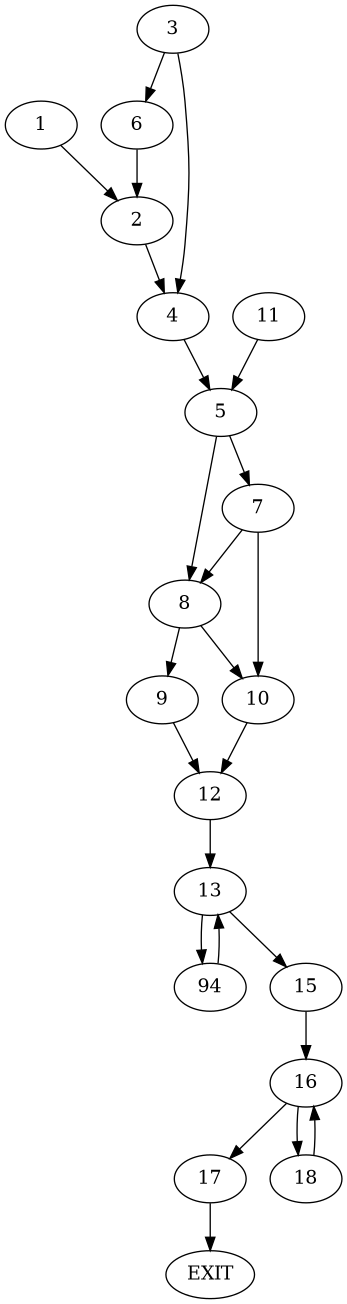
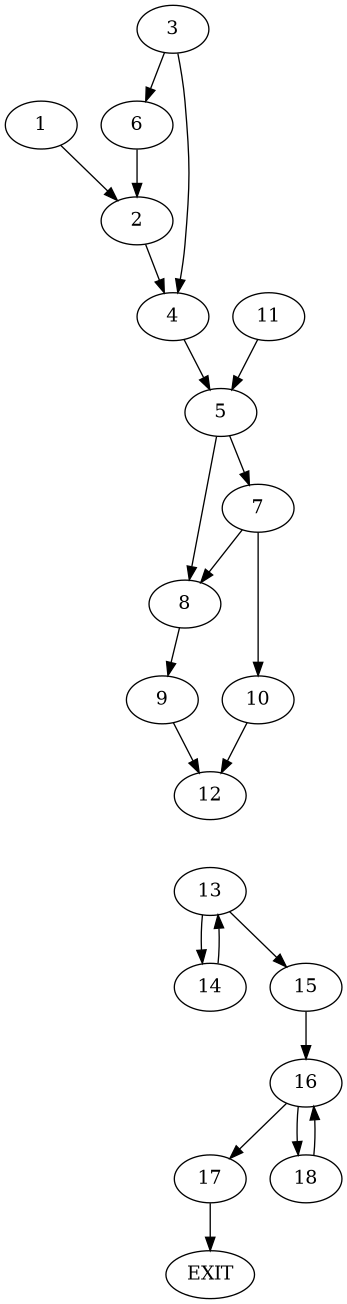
edge "8" -> "10": removed
edge "12" -> "13": removed
node "94": label "94" -> "14"
